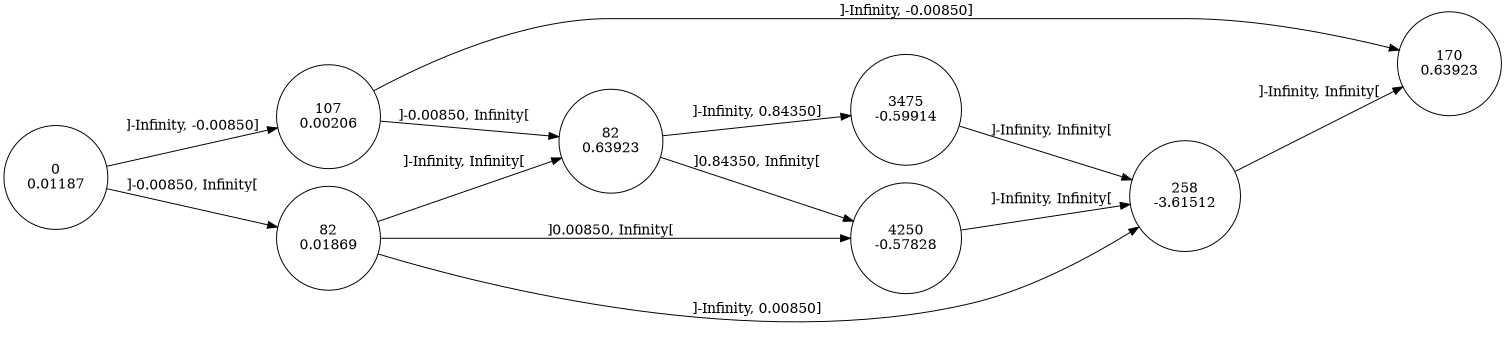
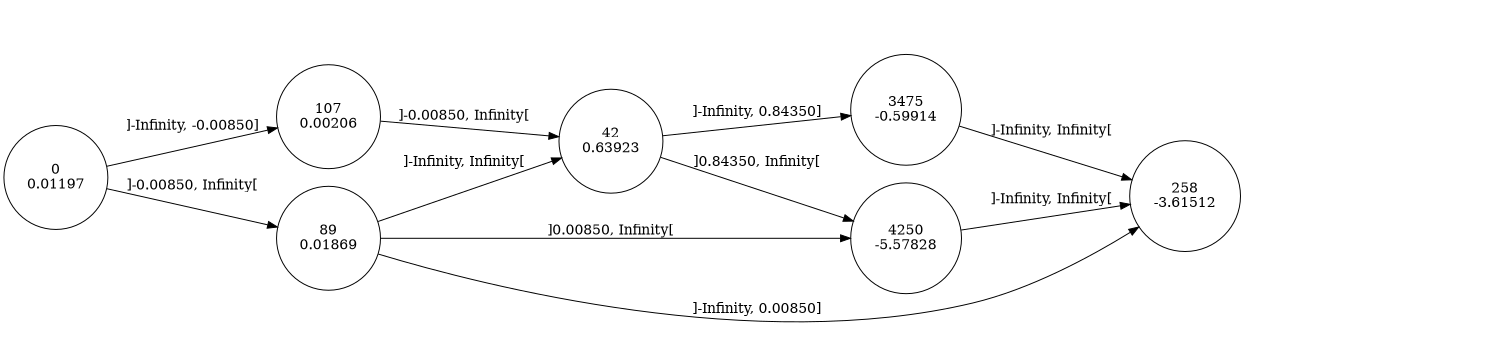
node "170 0.63923": removed
node "82 0.63923": label "82 0.63923" -> "42 0.63923"
node "0 0.01187": label "0 0.01187" -> "0 0.01197"
node "82 0.01869": label "82 0.01869" -> "89 0.01869"
node "4250 -0.57828": label "4250 -0.57828" -> "4250 -5.57828"
